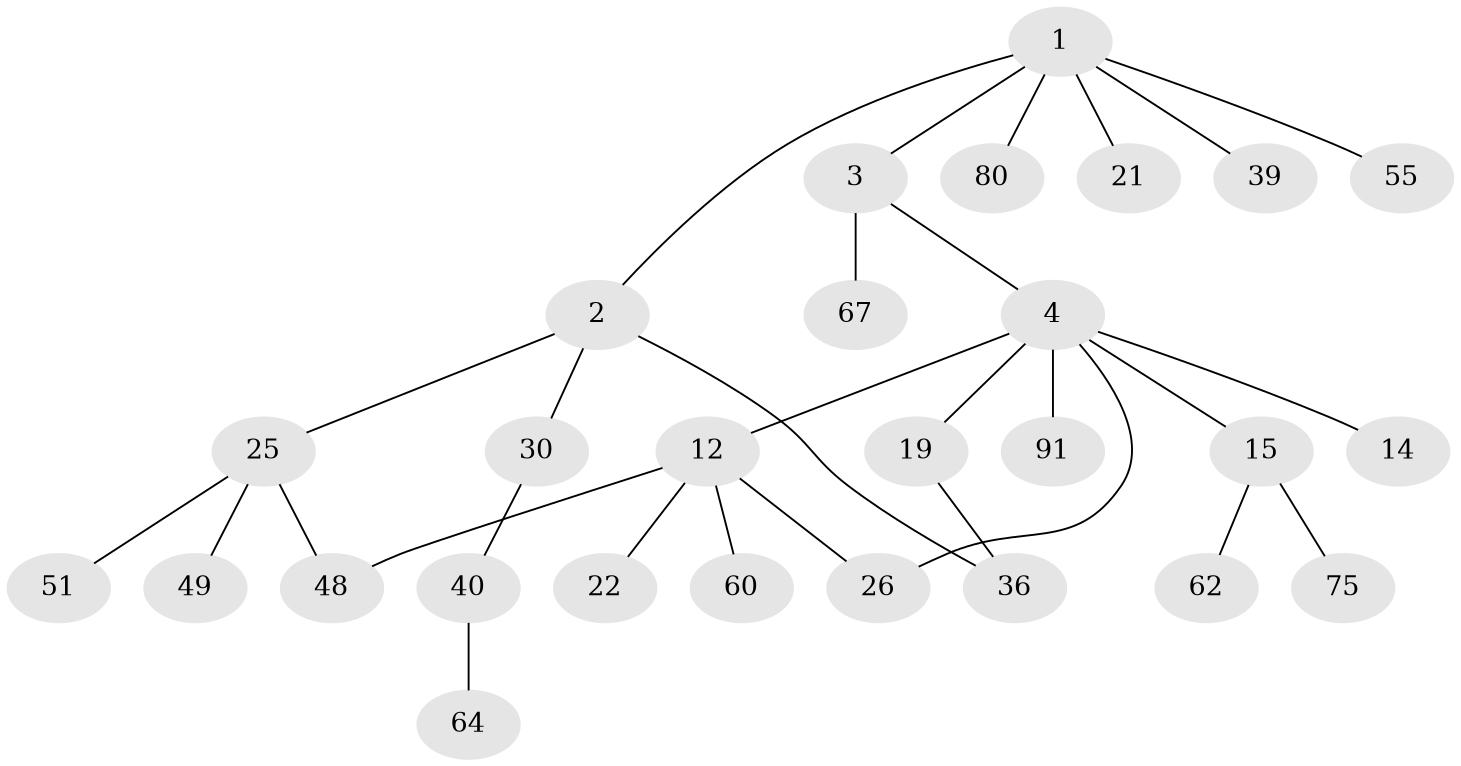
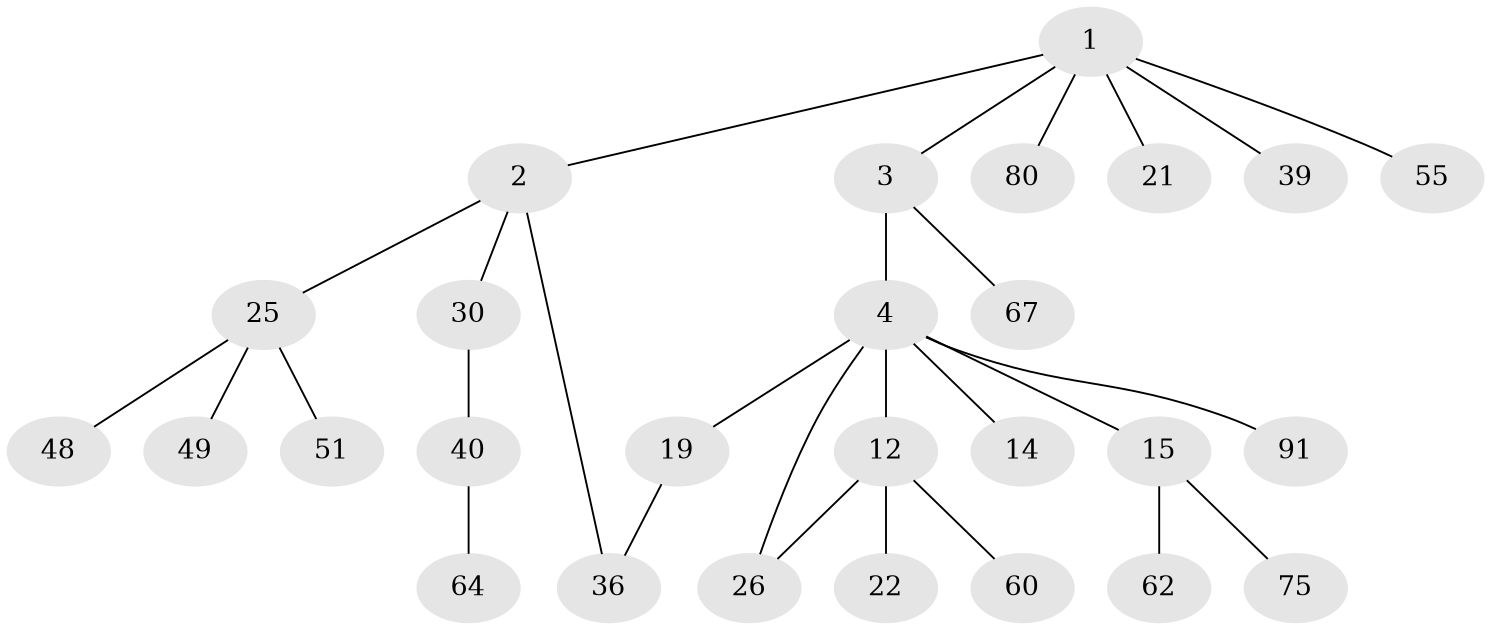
edge "12" -- "48": removed
